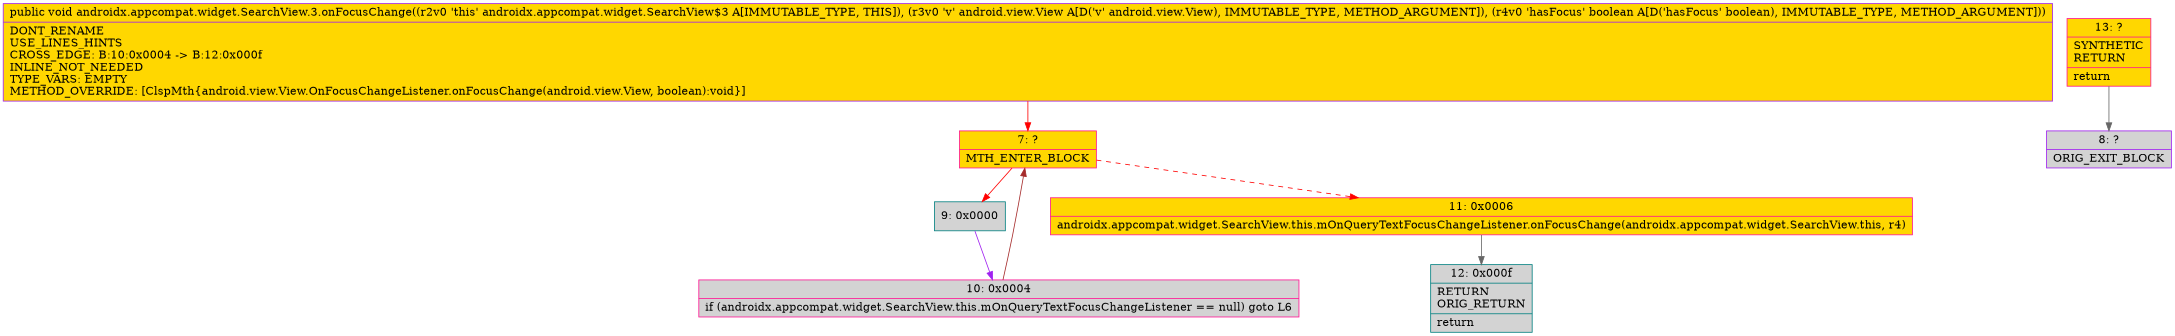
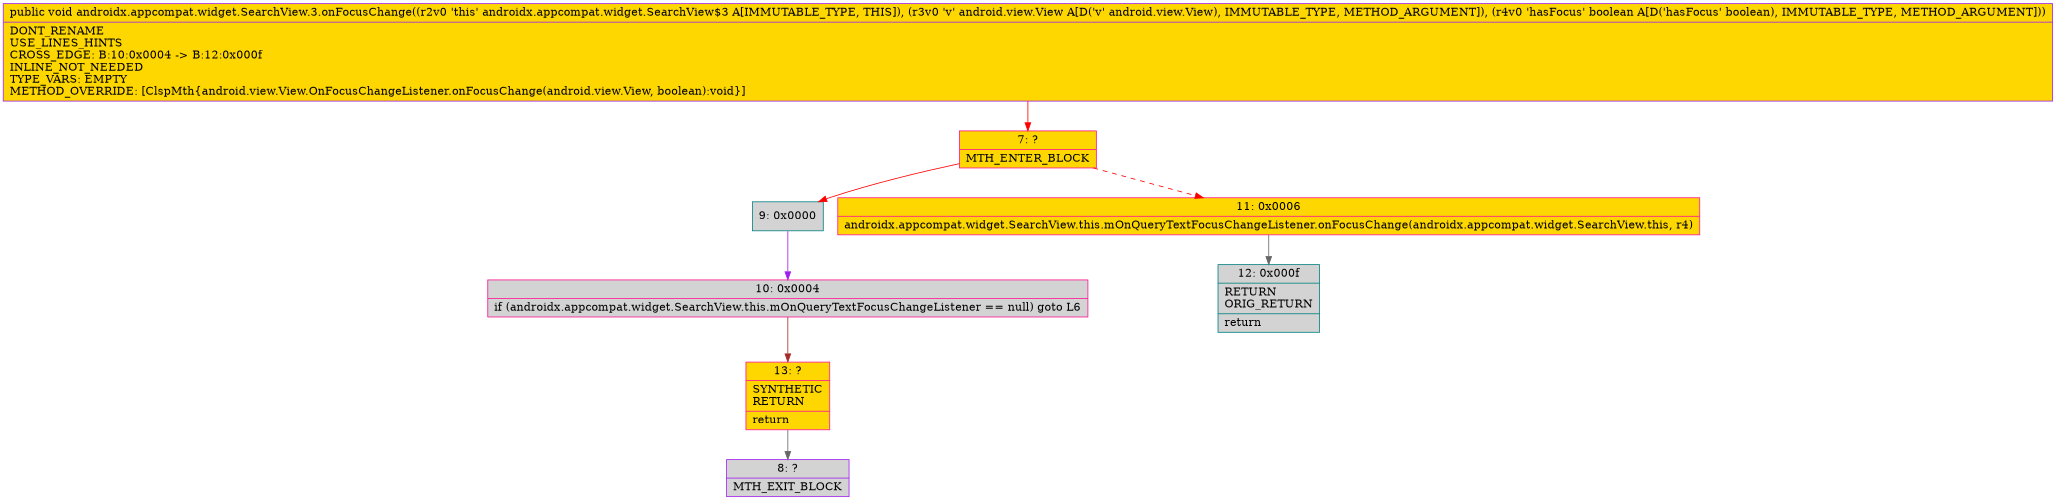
node "8: ?": text "ORIG_EXIT_BLOCK" -> "MTH_EXIT_BLOCK"
edge "10: 0x0004" -> "7: ?": now "10: 0x0004" -> "13: ?"
